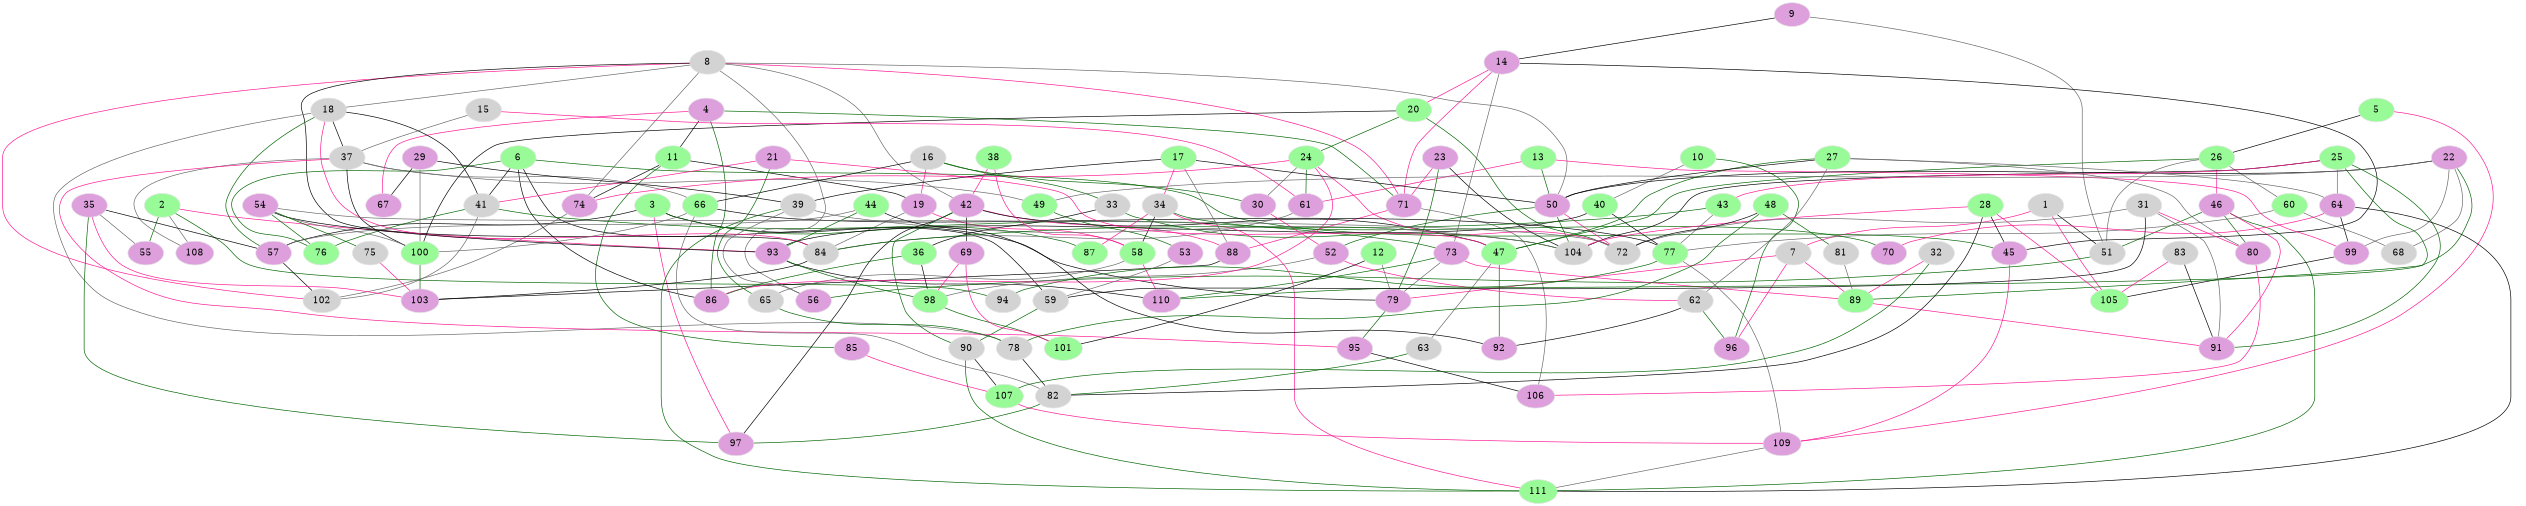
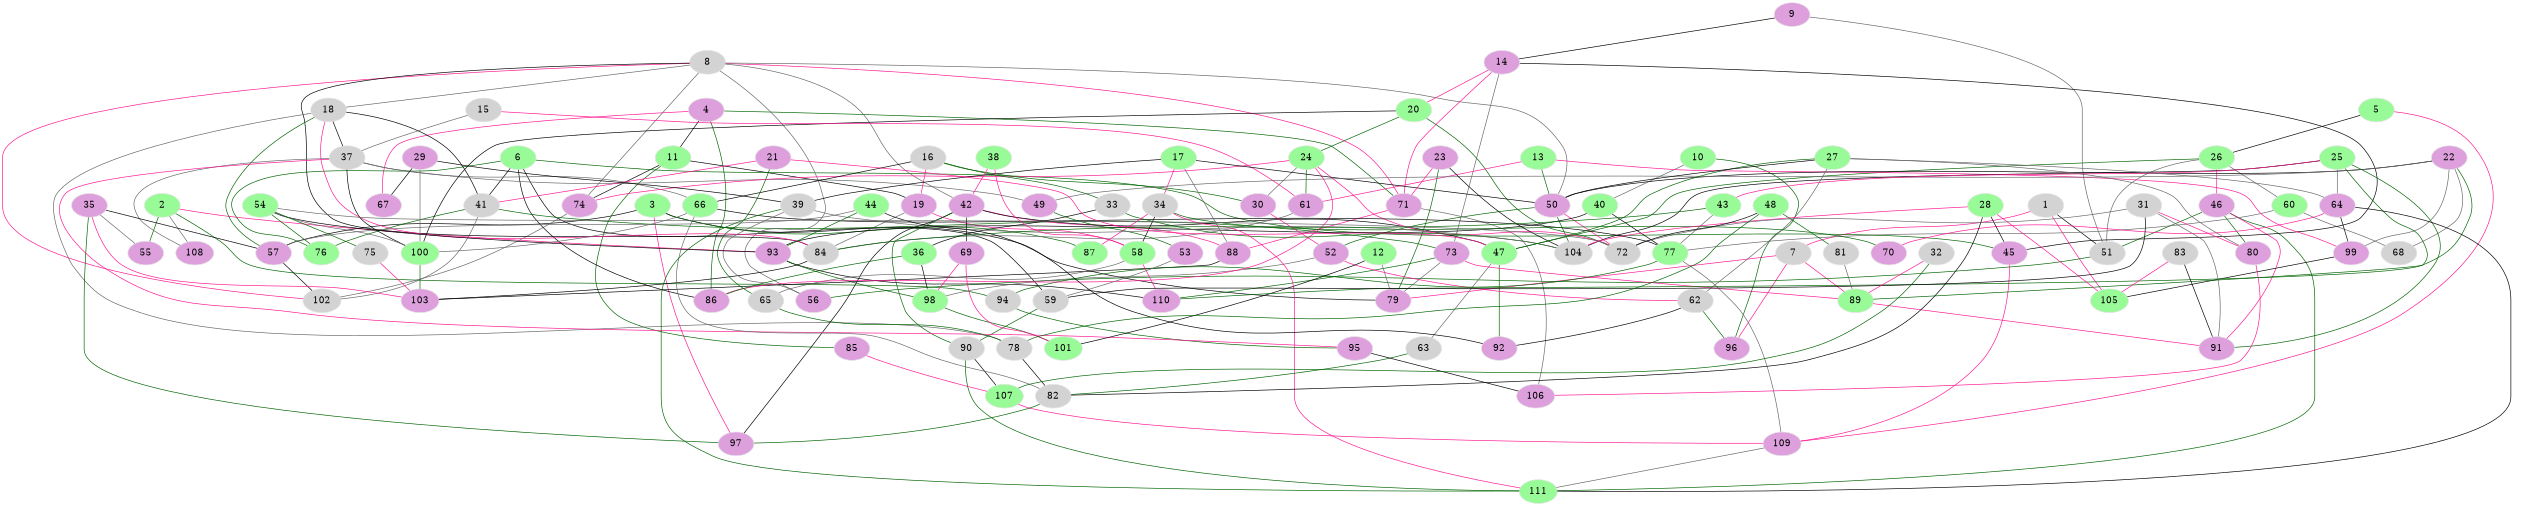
node "54": fillcolor plum -> palegreen
node "49": fillcolor palegreen -> plum
edge "79" -- "95": now "94" -- "95"
